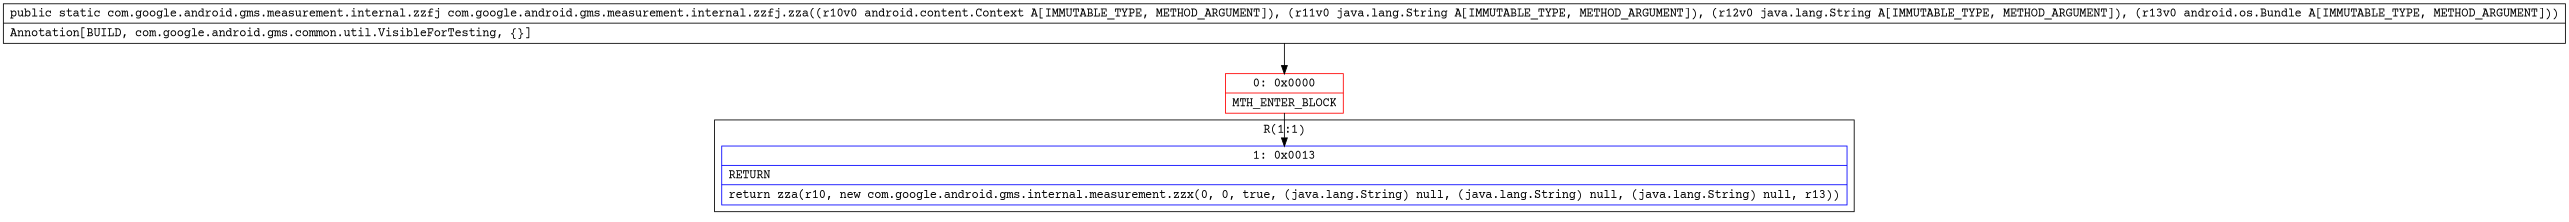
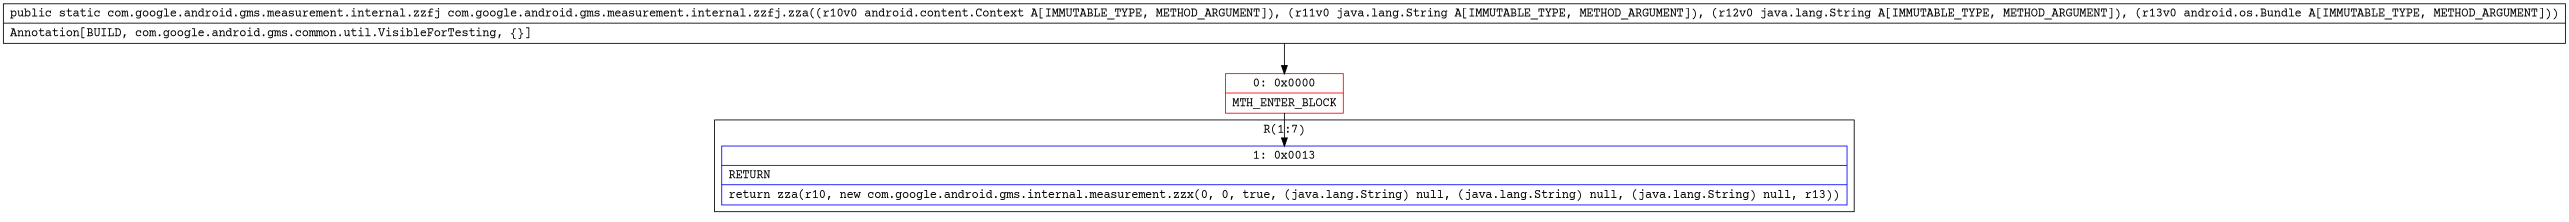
cluster "R(1:1)": label "R(1:1)" -> "R(1:7)"
